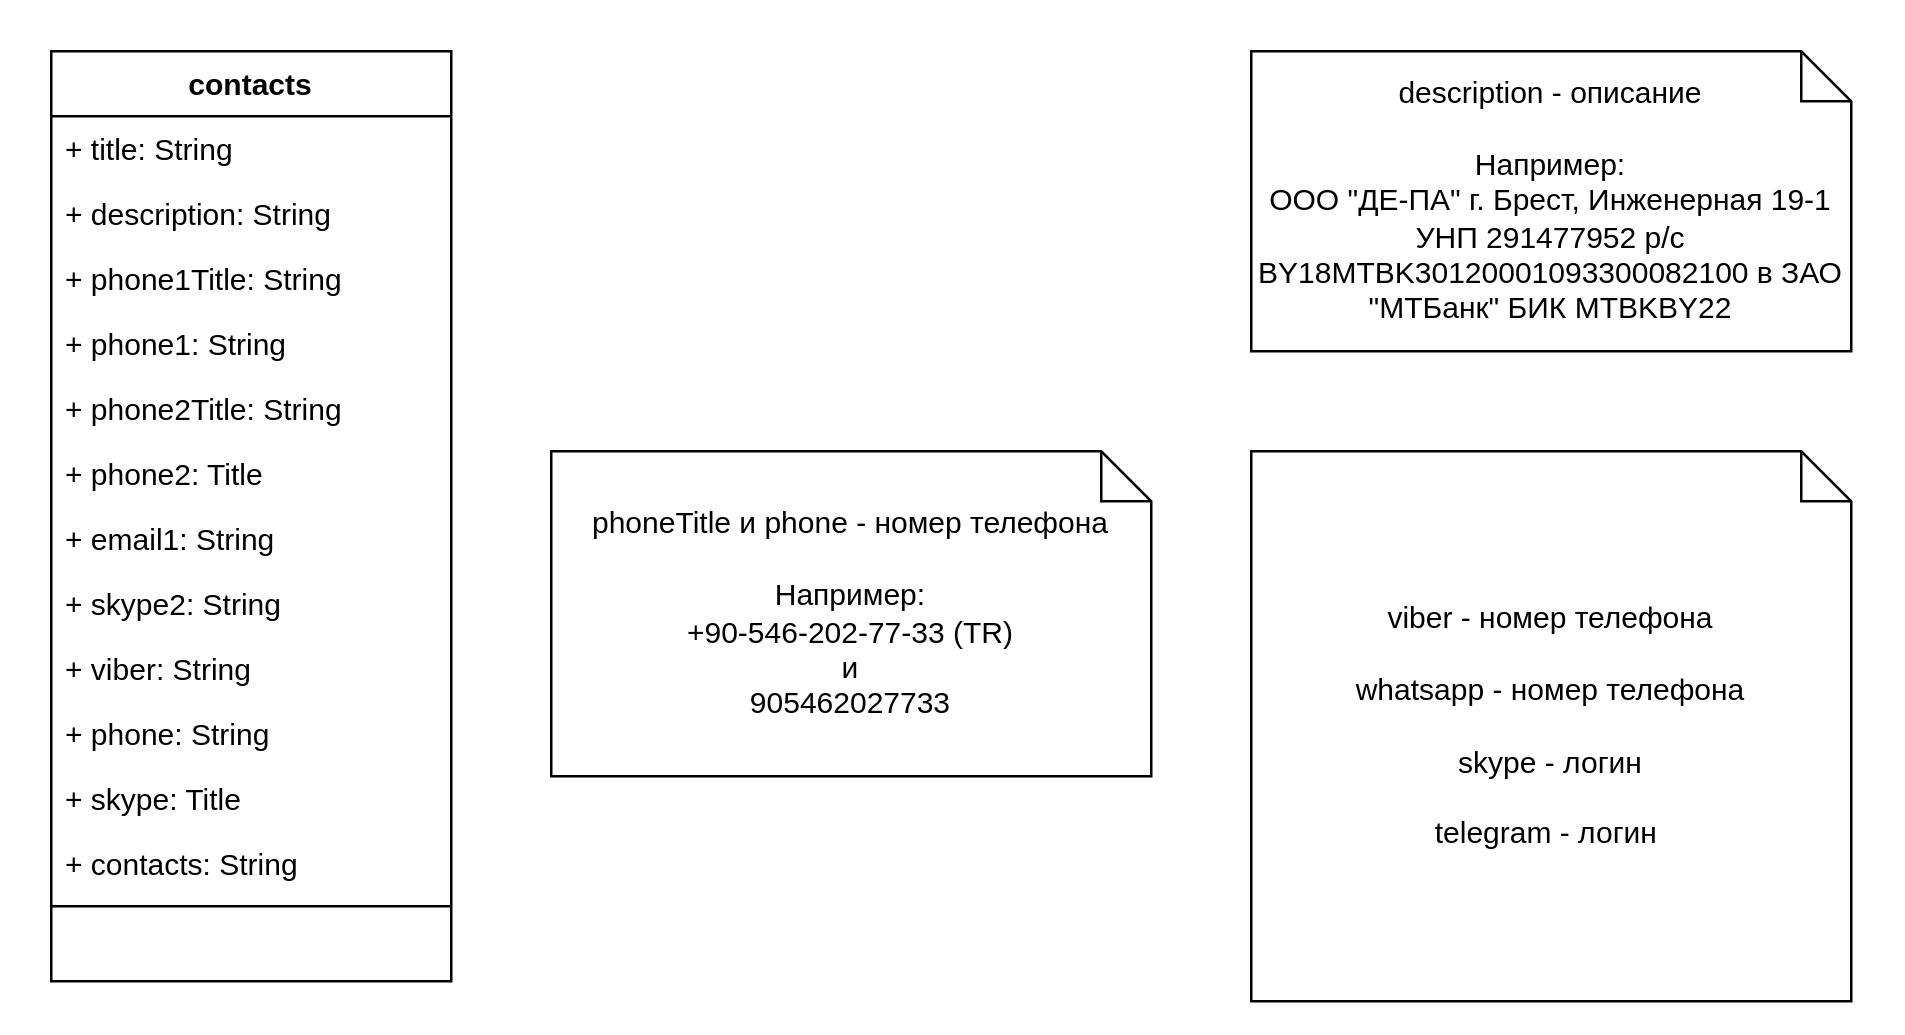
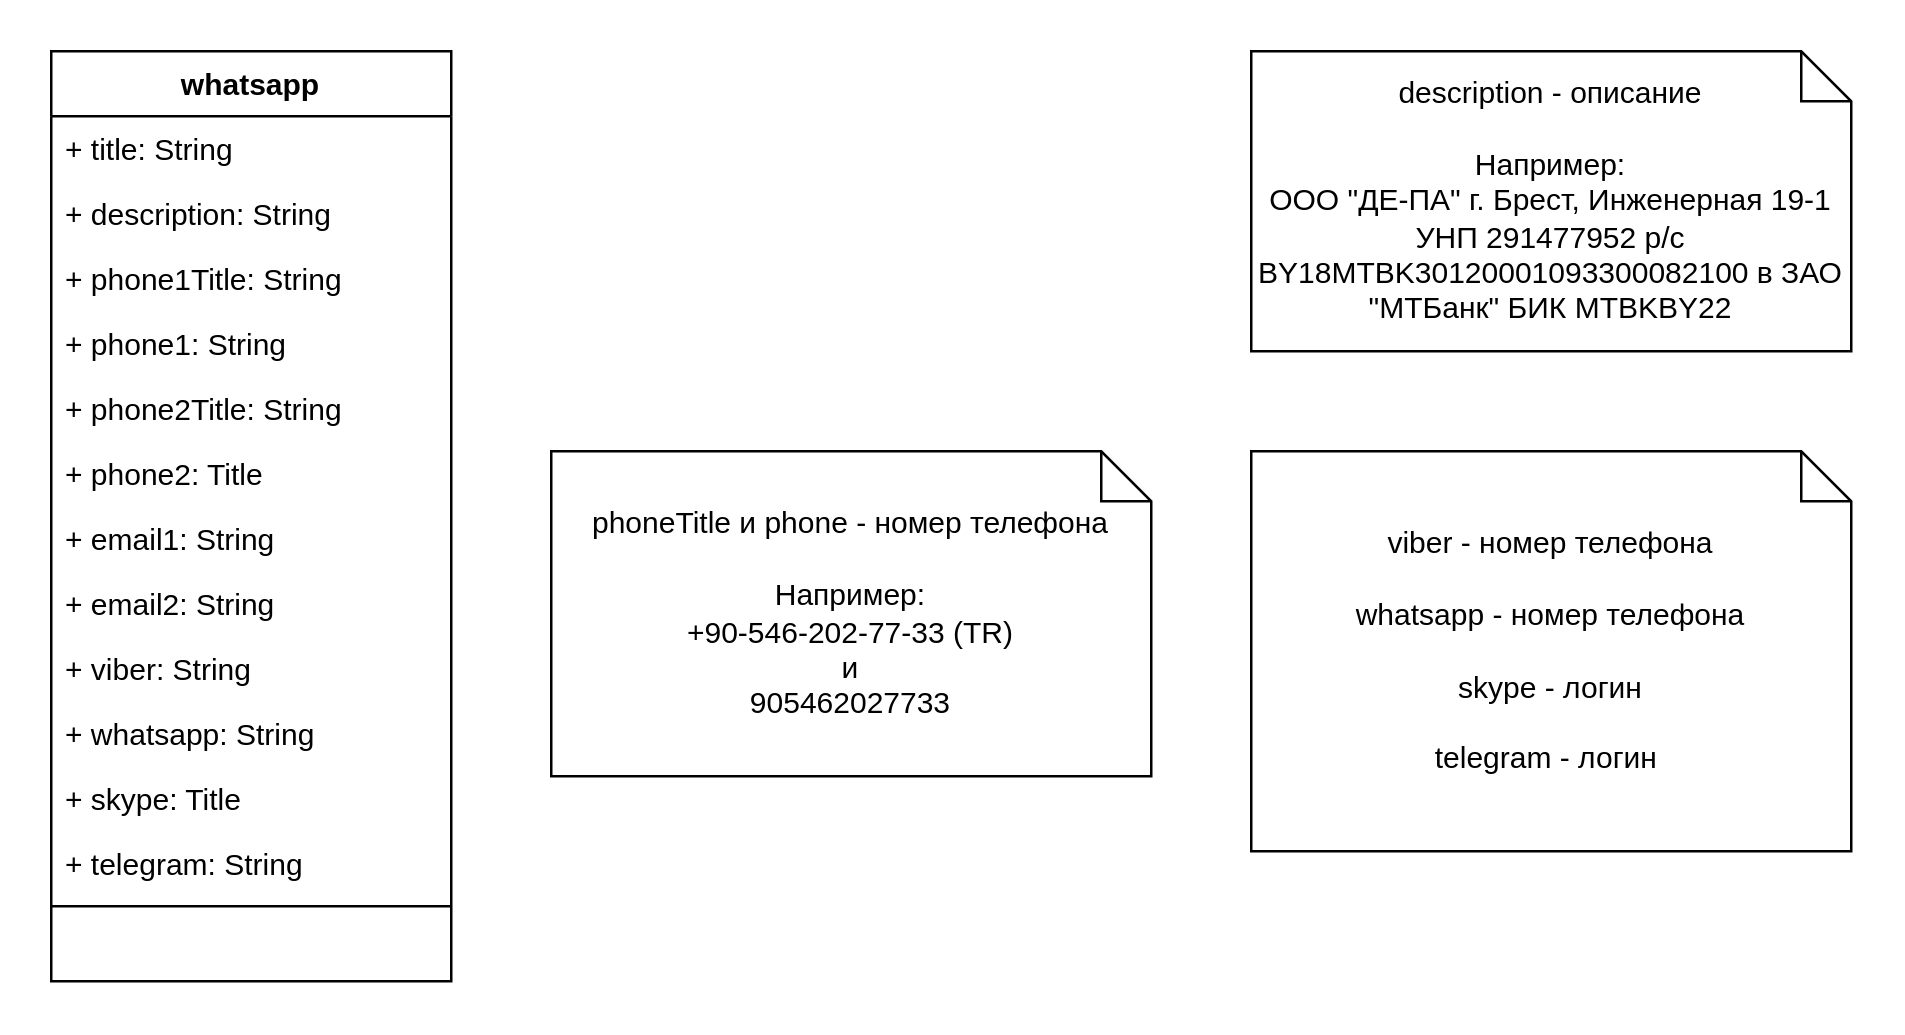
node "contacts": label "contacts" -> "whatsapp"
node "+ skype2: String": label "+ skype2: String" -> "+ email2: String"
node "viber - номер телефона whatsapp - номер телефона skype - логин telegram - логин": size 600x550 -> 600x400
node "+ phone: String": label "+ phone: String" -> "+ whatsapp: String"
node "+ contacts: String": label "+ contacts: String" -> "+ telegram: String"
